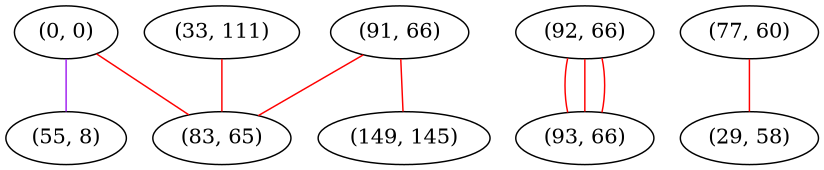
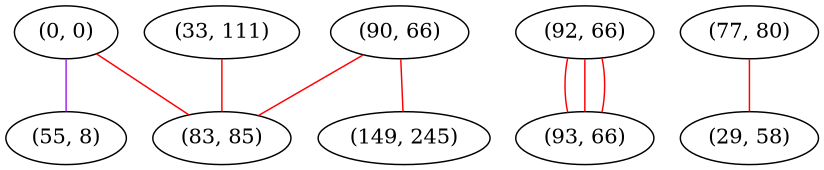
node "(91, 66)": label "(91, 66)" -> "(90, 66)"
node "(77, 60)": label "(77, 60)" -> "(77, 80)"
node "(83, 65)": label "(83, 65)" -> "(83, 85)"
node "(149, 145)": label "(149, 145)" -> "(149, 245)"
